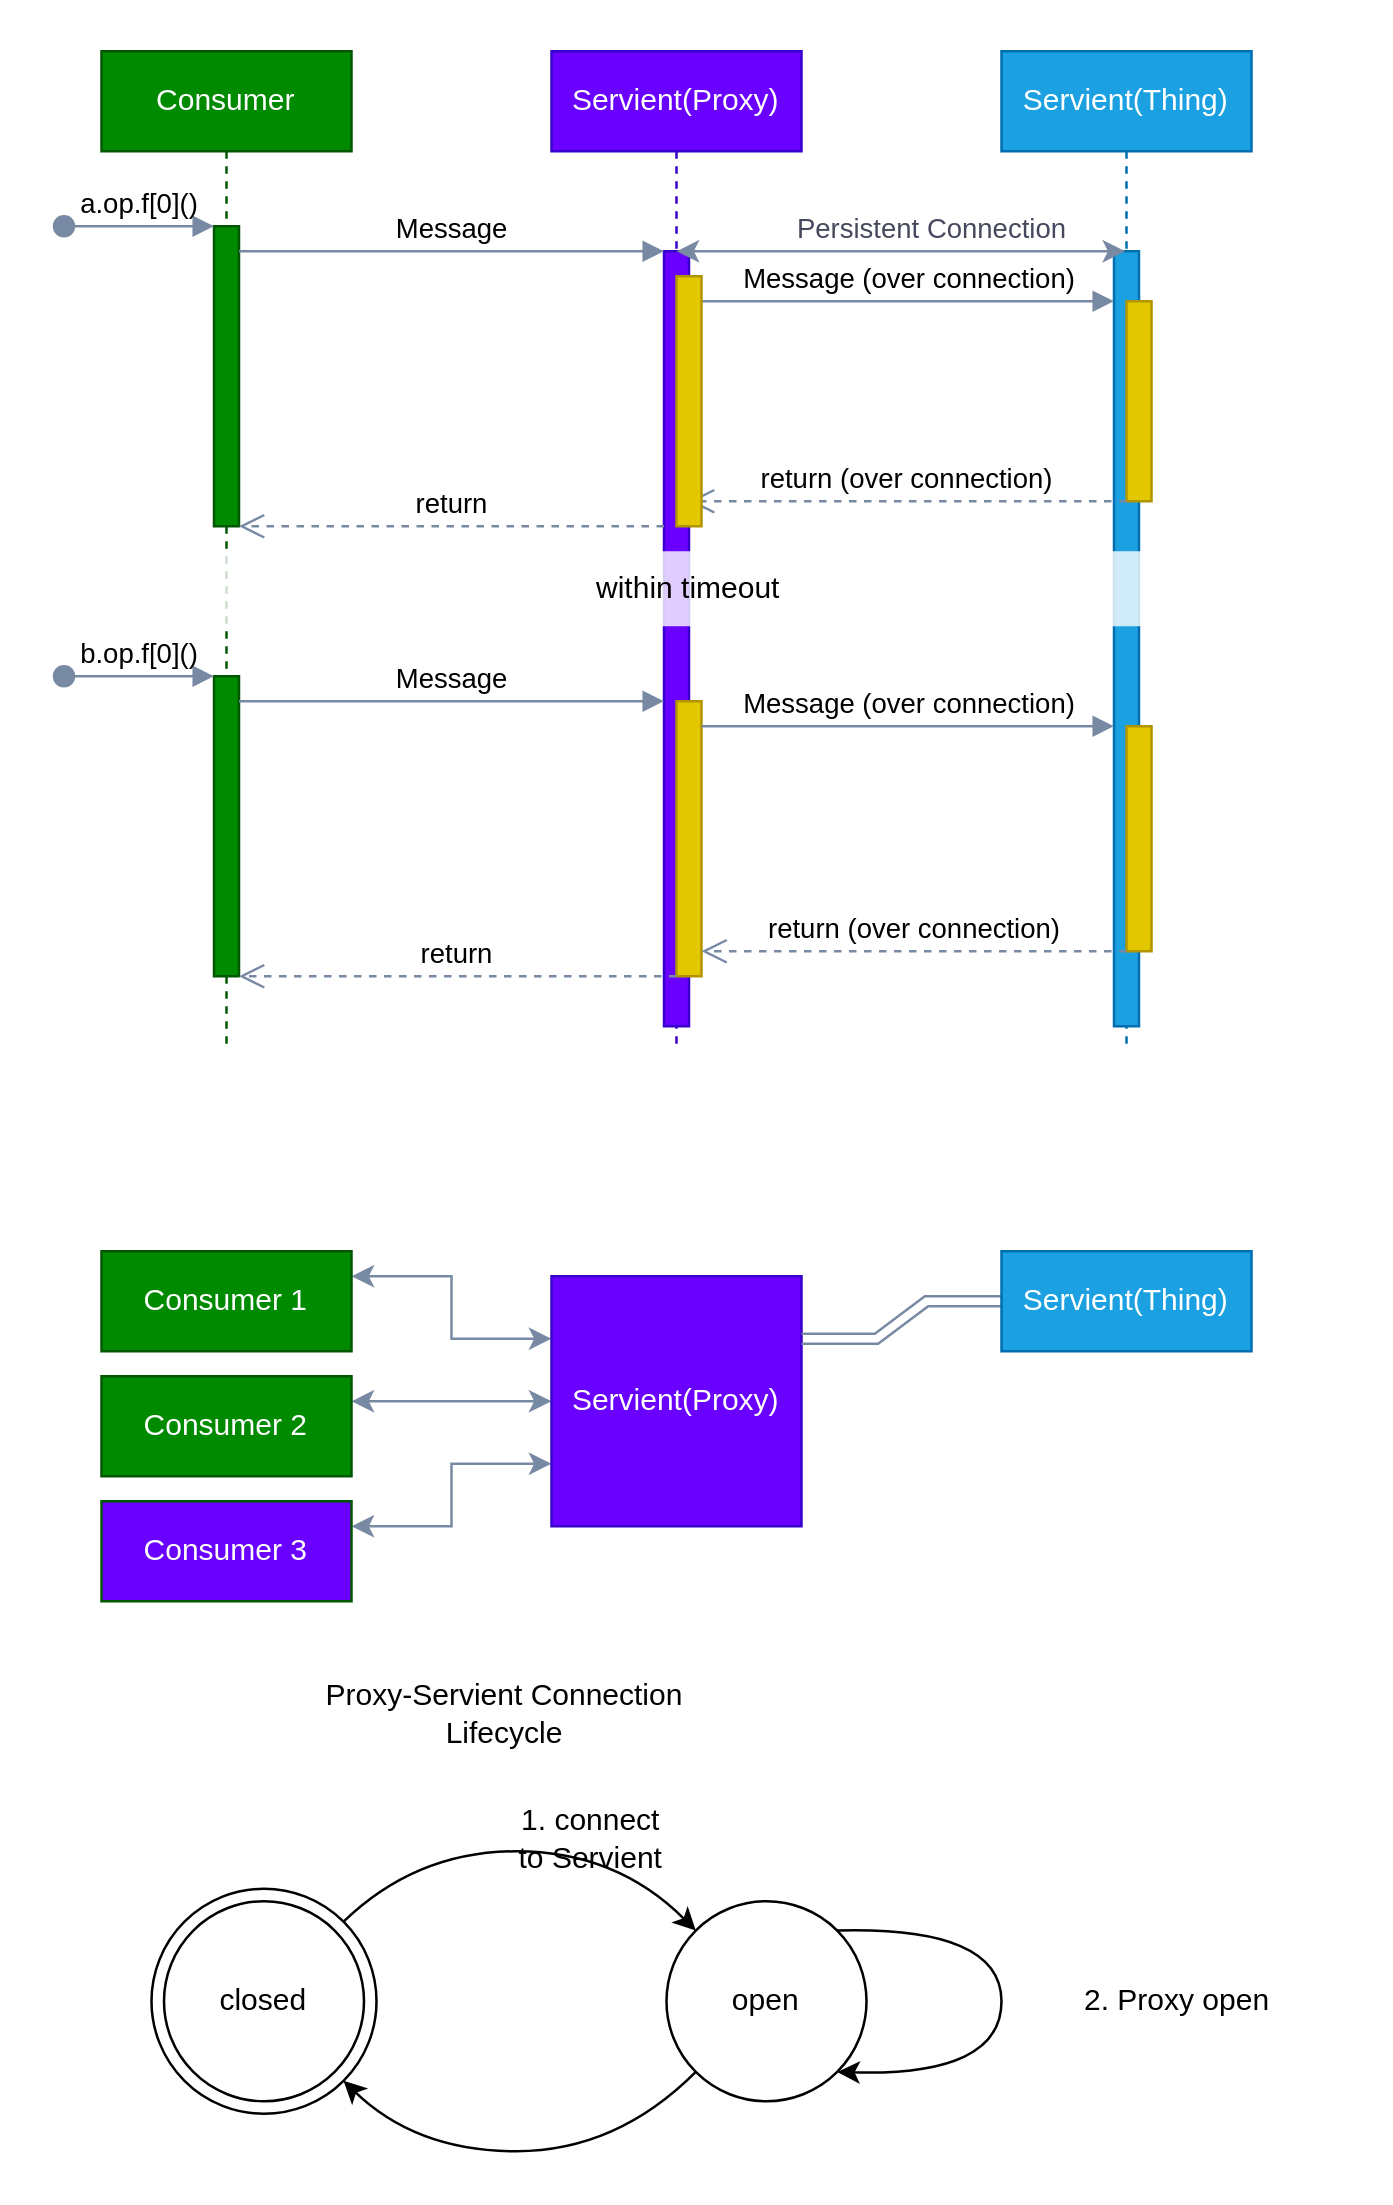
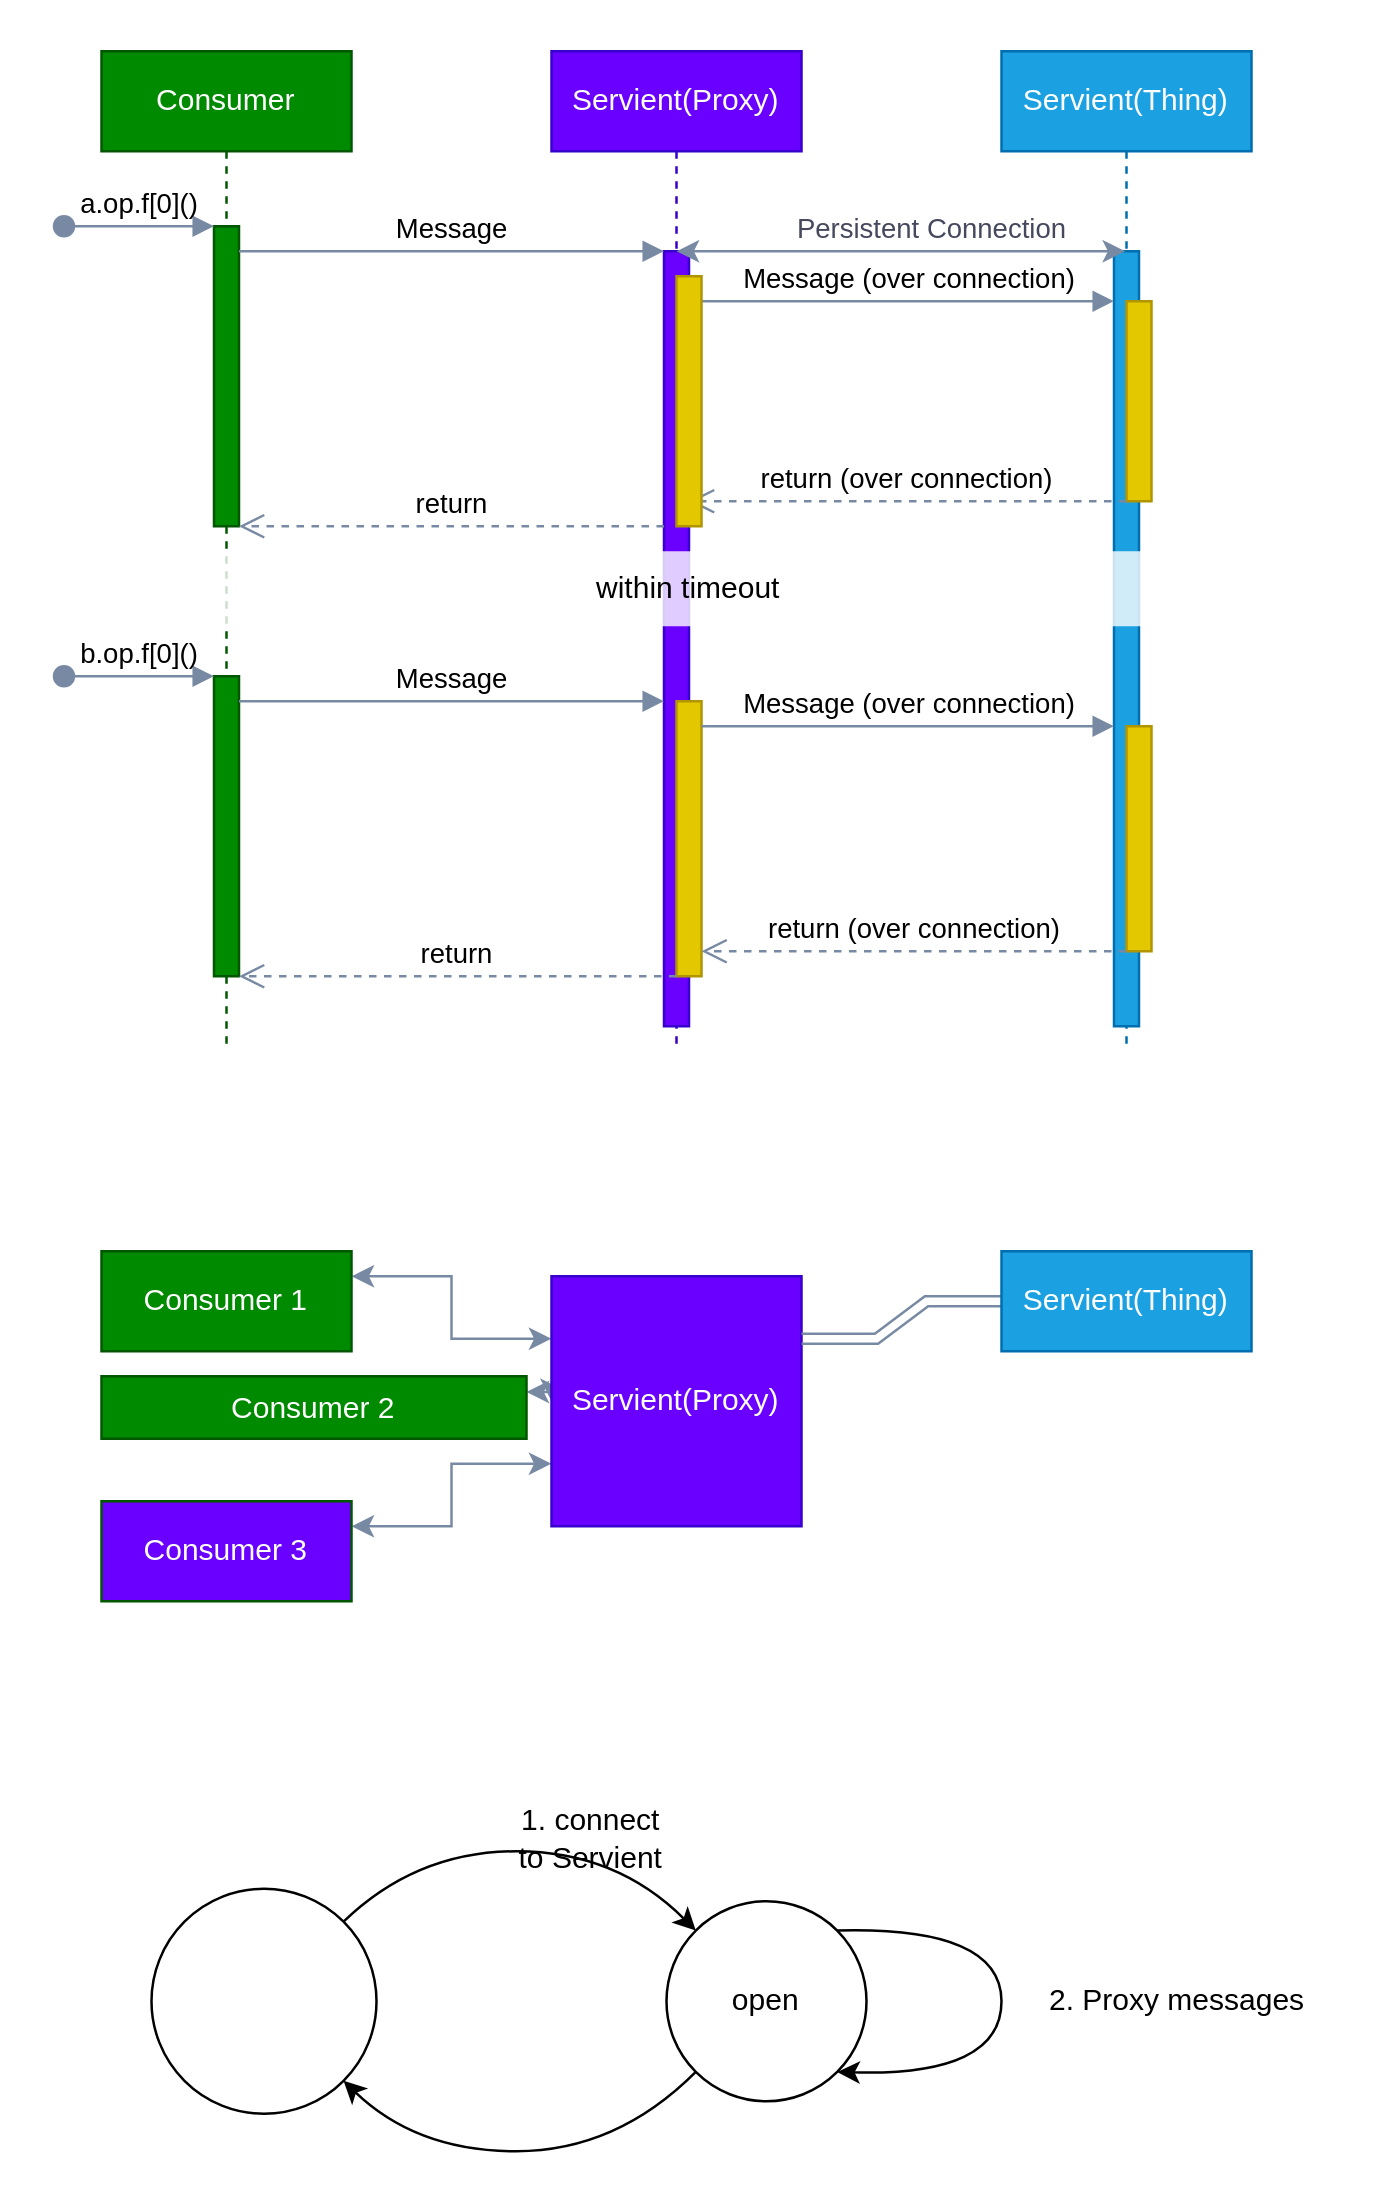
node "Consumer 2": size 250x100 -> 425x63
node "Proxy-Servient Connection Lifecycle": removed
node "closed": removed
node "2. Proxy open": label "2. Proxy open" -> "2. Proxy messages"
